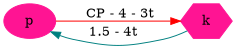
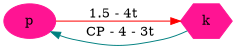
edge "p" -> "k": label "   CP - 4 - 3t  " -> "   1.5 - 4t     "
edge "k" -> "p": label "   1.5 - 4t     " -> "   CP - 4 - 3t  "
